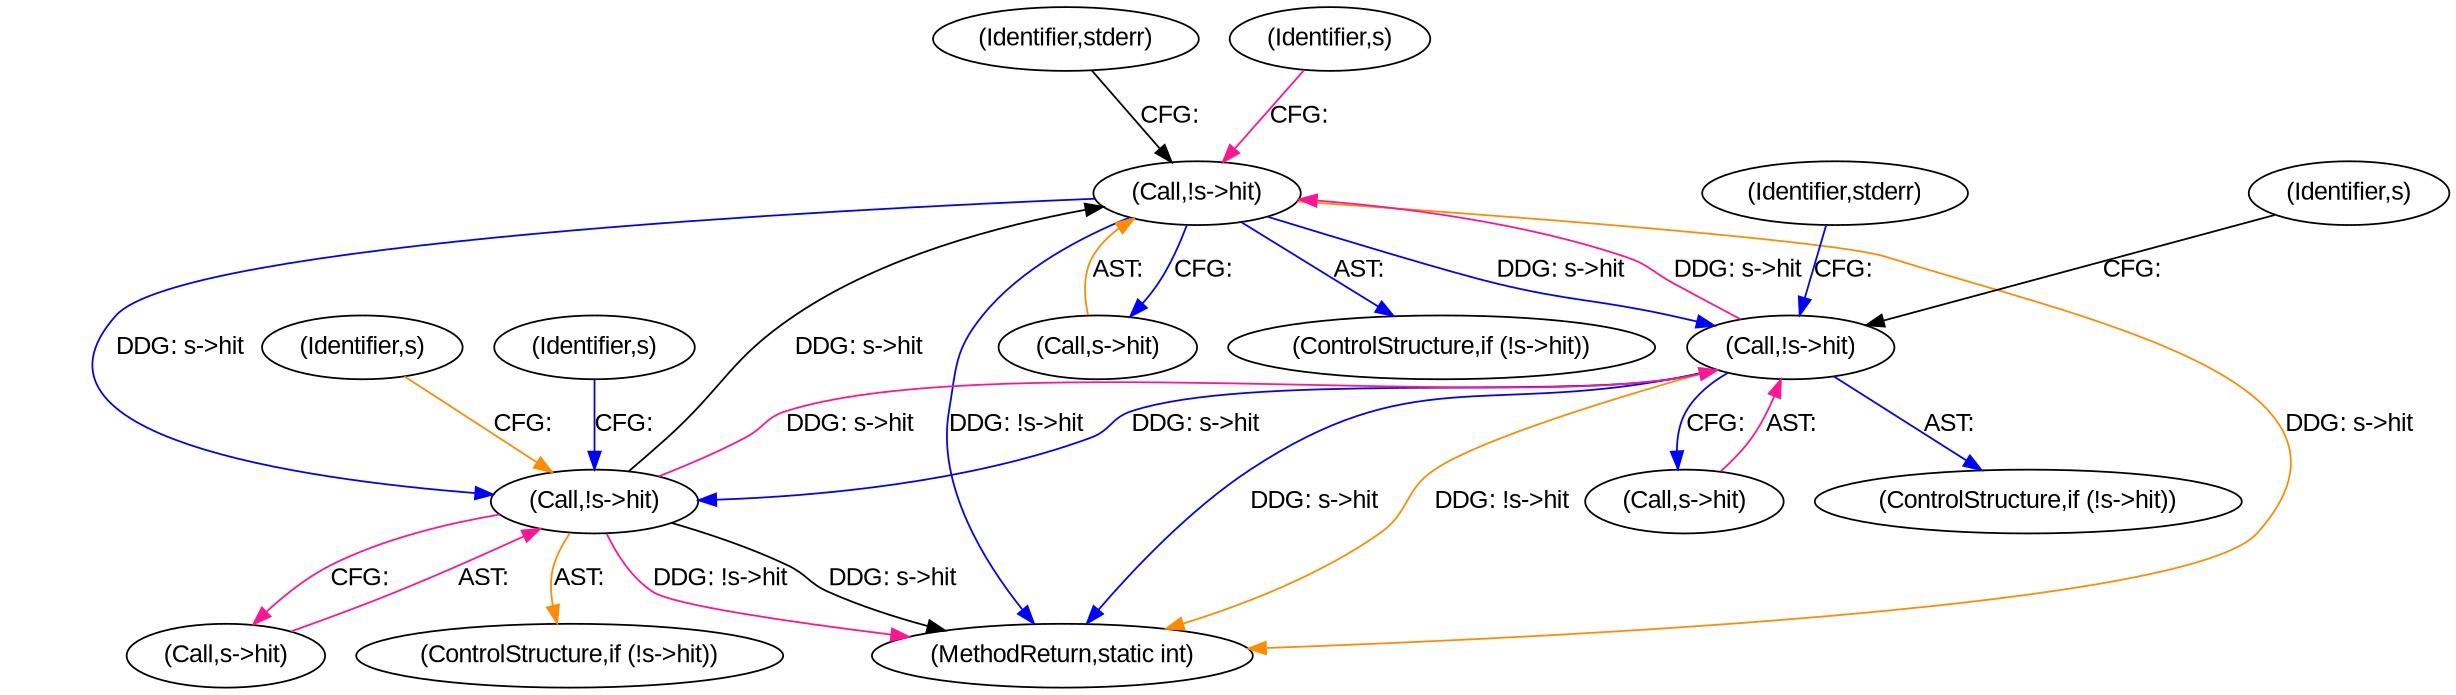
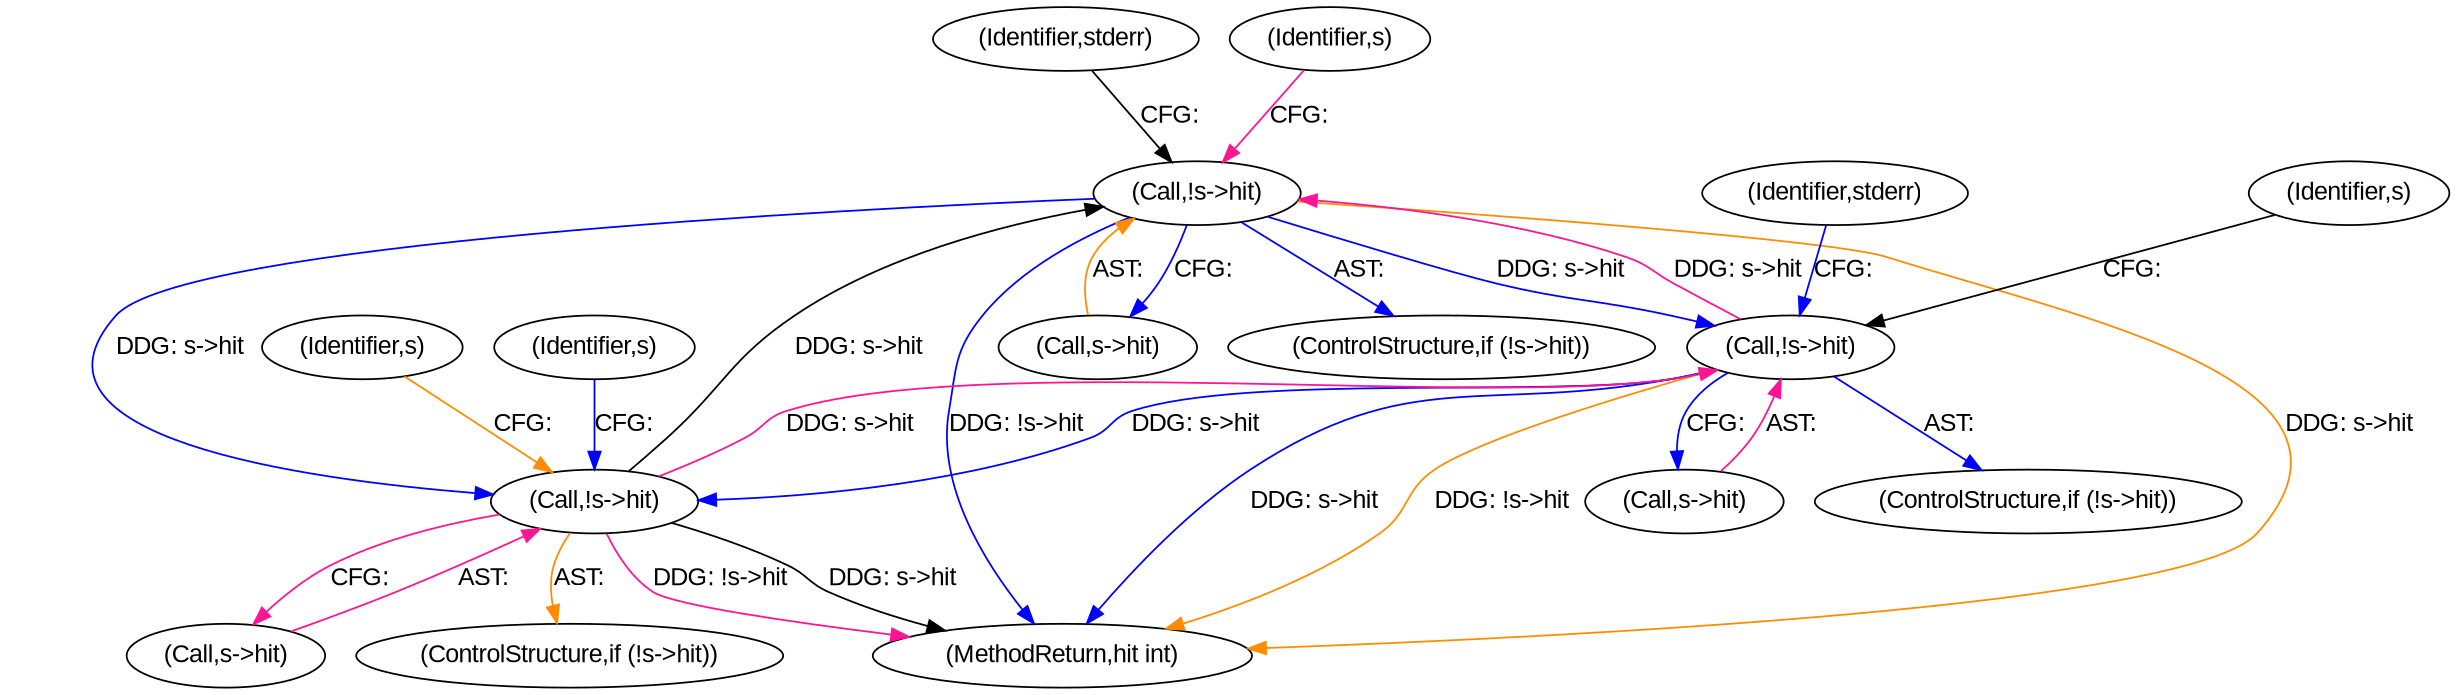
node "(MethodReturn,static int)": label "(MethodReturn,static int)" -> "(MethodReturn,hit int)"
